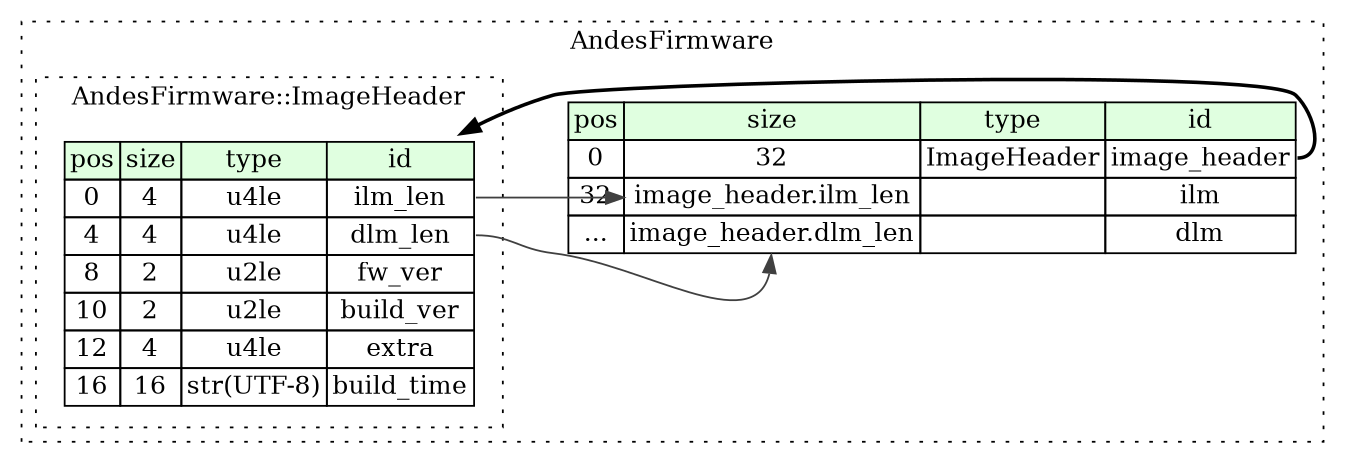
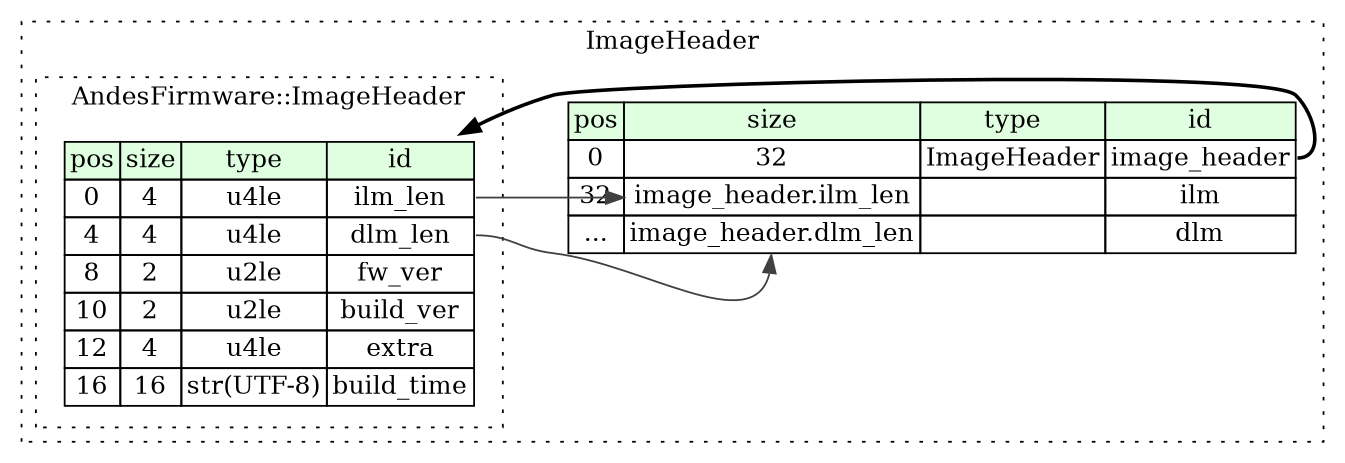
cluster "AndesFirmware": label "AndesFirmware" -> "ImageHeader"
